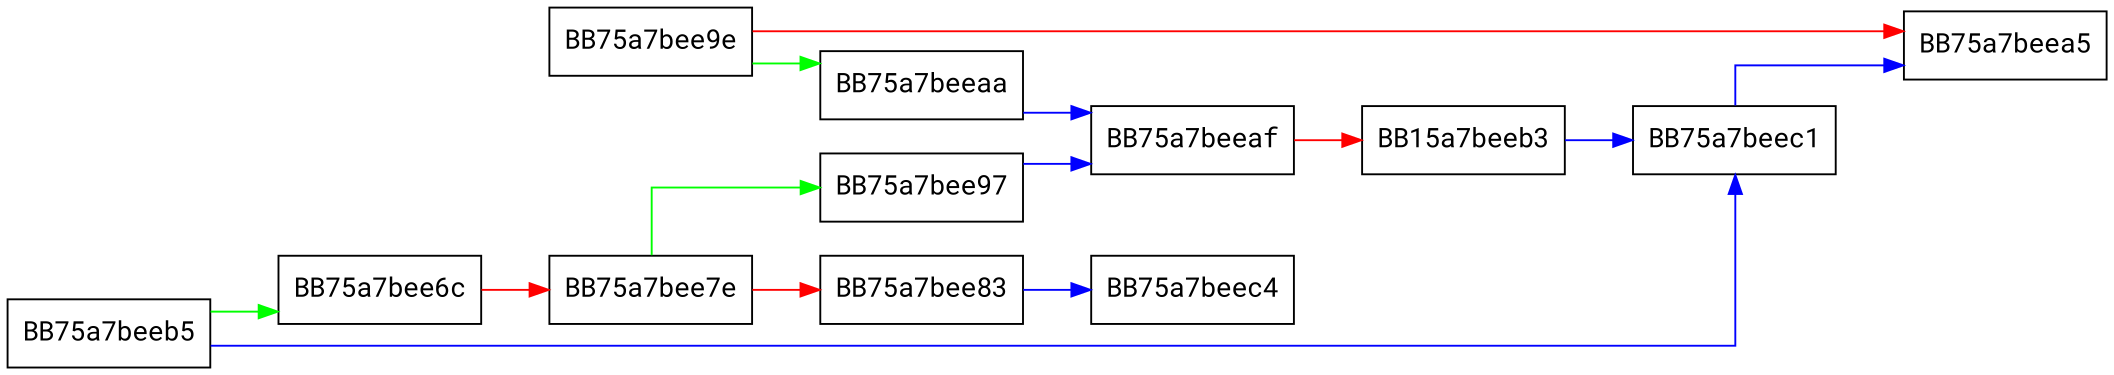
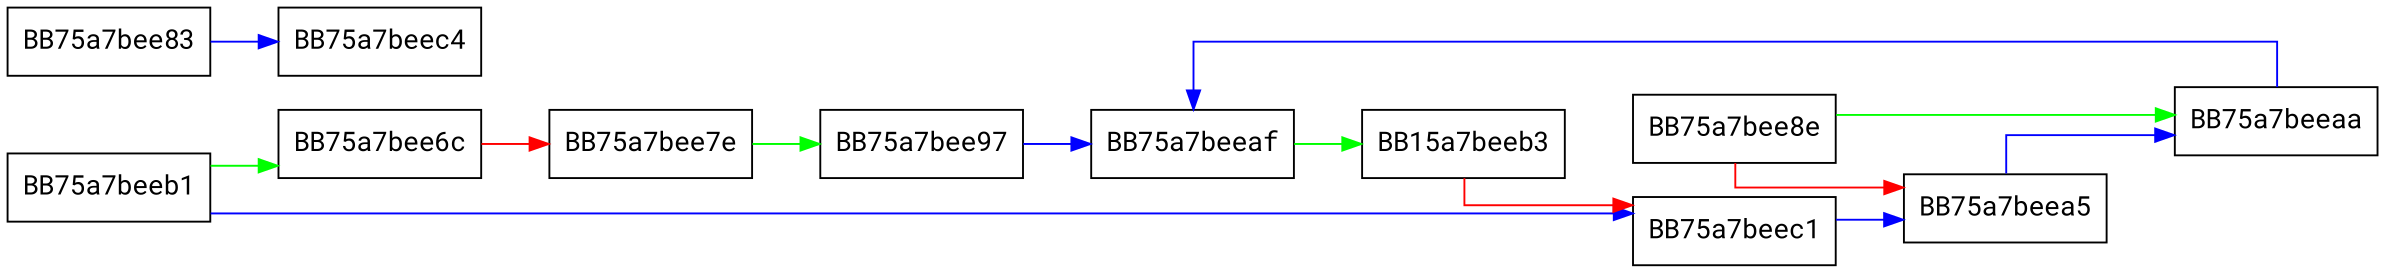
node "BB75a7bee9e": label "BB75a7bee9e" -> "BB75a7bee8e"
edge "BB75a7beea5" -> "BB75a7beeaa": added
edge "BB75a7beeaf" -> "BB15a7beeb3": color red -> green
edge "BB15a7beeb3" -> "BB75a7beec1": color blue -> red
edge "BB75a7bee7e" -> "BB75a7bee83": removed
node "BB75a7beeb5": label "BB75a7beeb5" -> "BB75a7beeb1"
